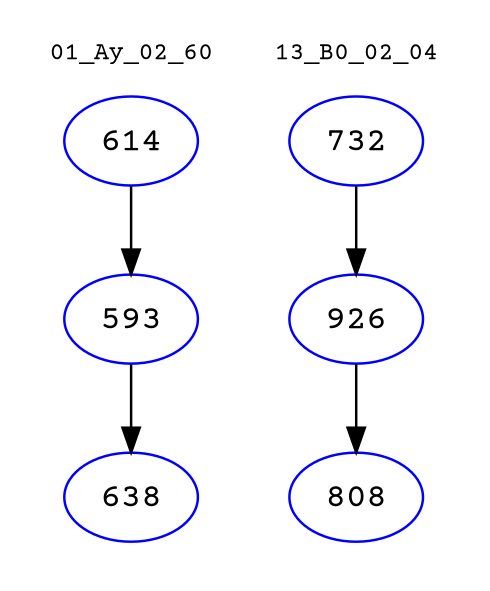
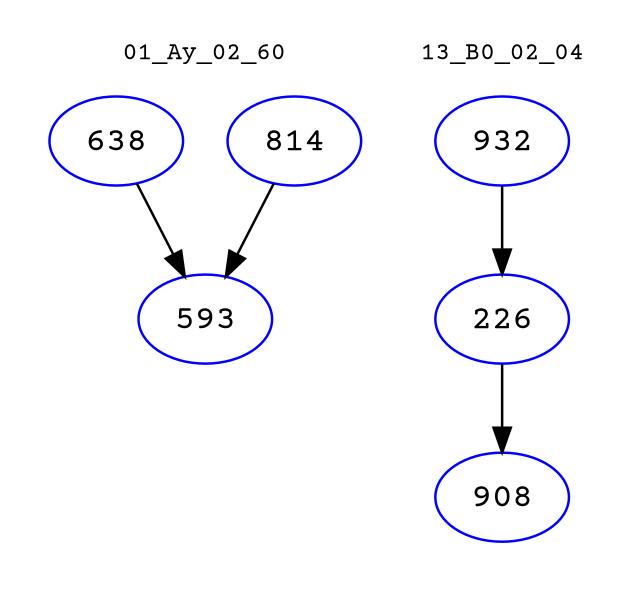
node "614": label "614" -> "814"
node "732": label "732" -> "932"
node "926": label "926" -> "226"
edge "593" -> "638": reversed
node "808": label "808" -> "908"
